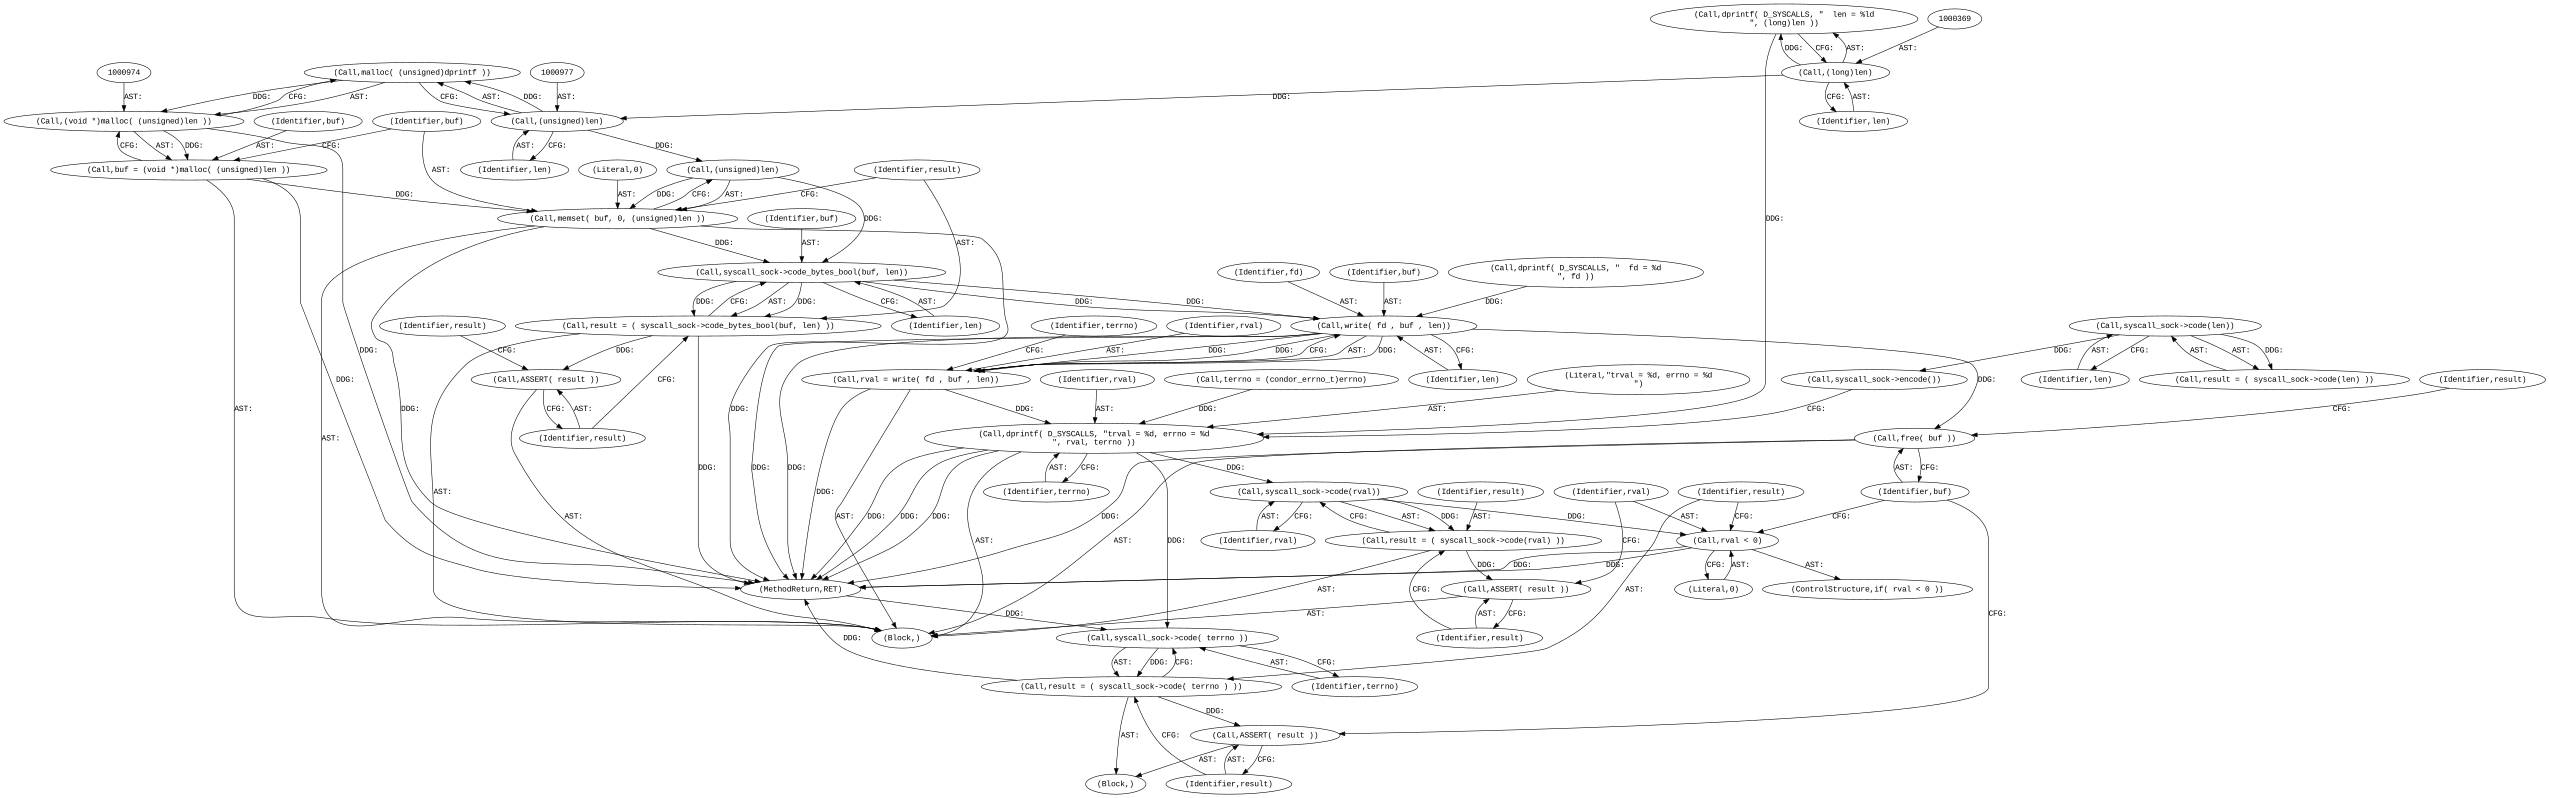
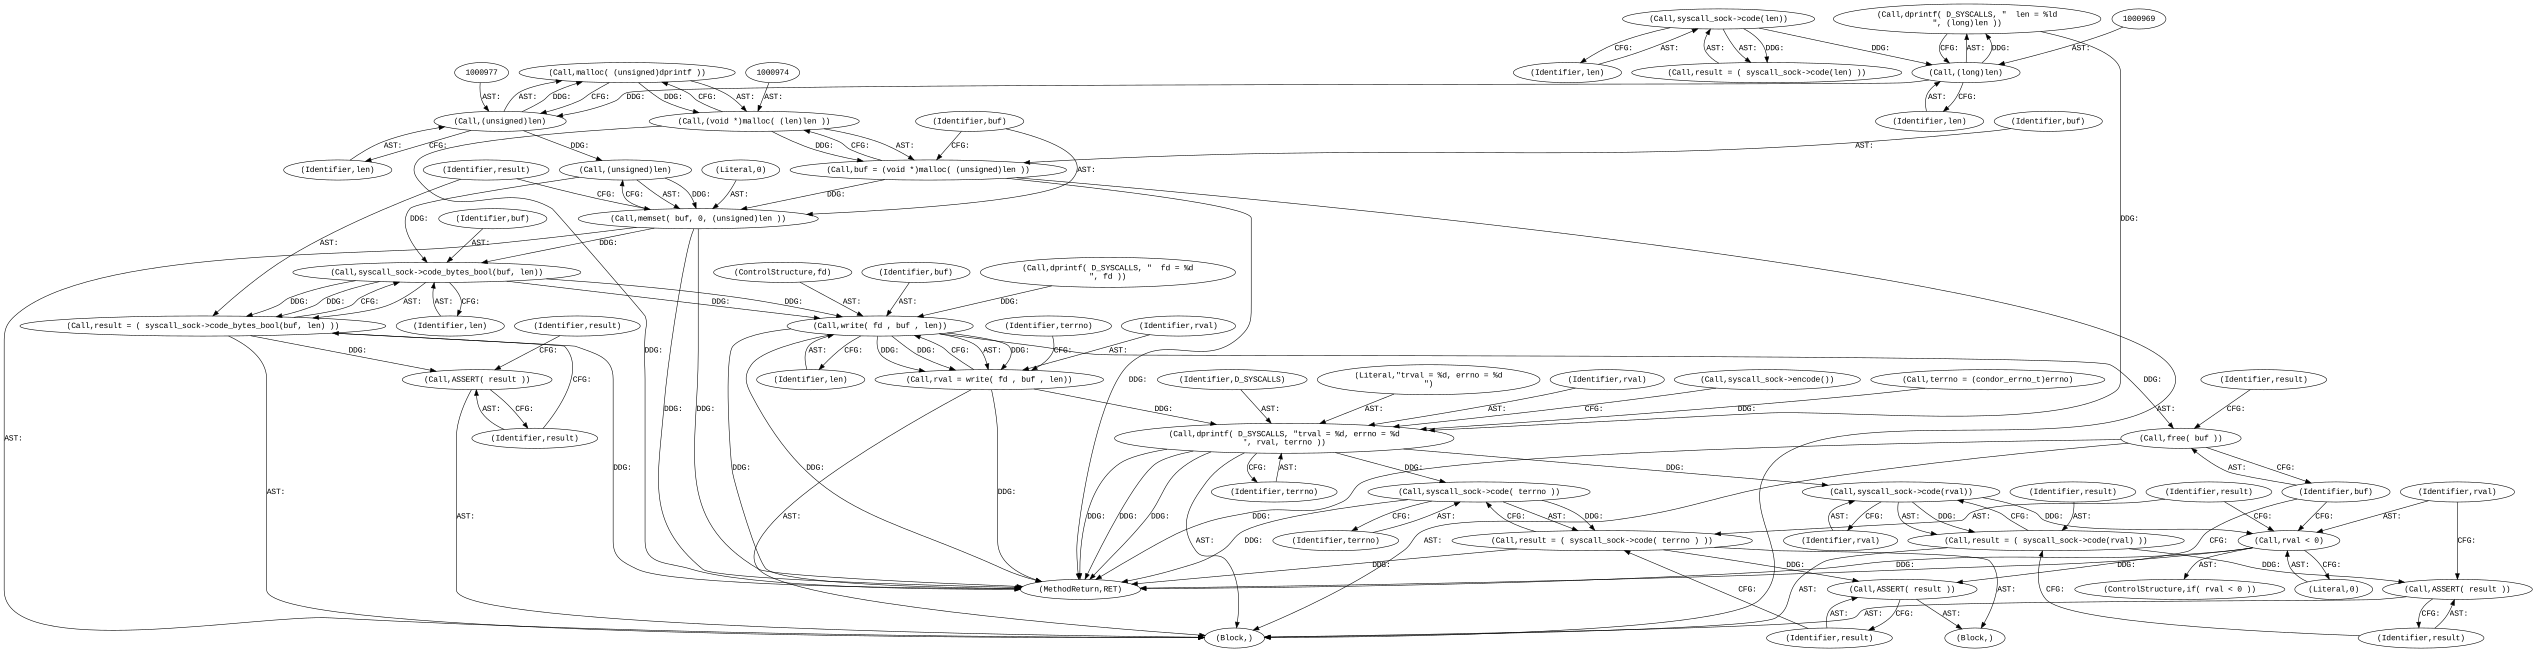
node "1000369": label "1000369" -> "1000969"
node "(Call,(void *)malloc( (unsigned)len ))": label "(Call,(void *)malloc( (unsigned)len ))" -> "(Call,(void *)malloc( (len)len ))"
node "(Identifier,fd)": label "(Identifier,fd)" -> "(ControlStructure,fd)"
edge "(Call,syscall_sock->code(len))" -> "(Call,syscall_sock->encode())": now "(Call,syscall_sock->code(len))" -> "(Call,(long)len)"
node "(Identifier,D_SYSCALLS)": added
edge "(MethodReturn,RET)" -> "(Call,syscall_sock->code( terrno ))": reversed
